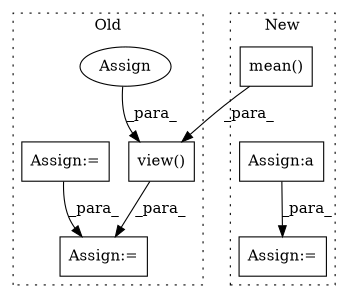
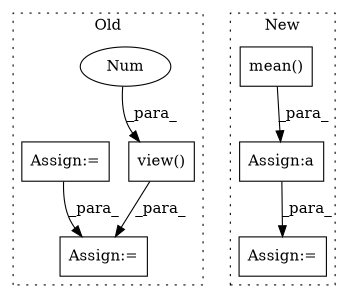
node "Assign": label "Assign" -> "Num"
edge "mean()" -> "view()": now "mean()" -> "Assign:a"
